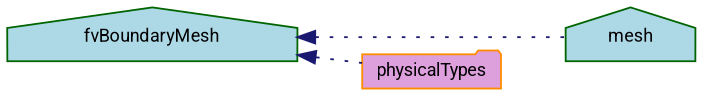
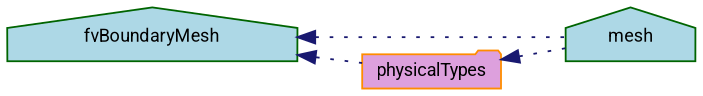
edge "mesh" -> "physicalTypes": added
